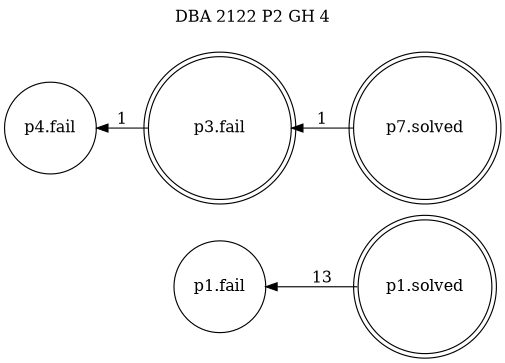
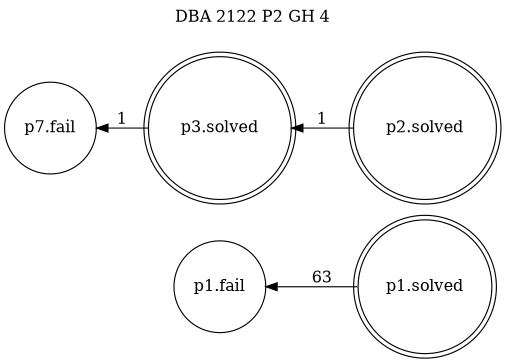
node "p4.fail": label "p4.fail" -> "p7.fail"
node "p3.fail": label "p3.fail" -> "p3.solved"
node "p7.solved": label "p7.solved" -> "p2.solved"
edge "p1.solved" -> "p1.fail": label "13" -> "63"
